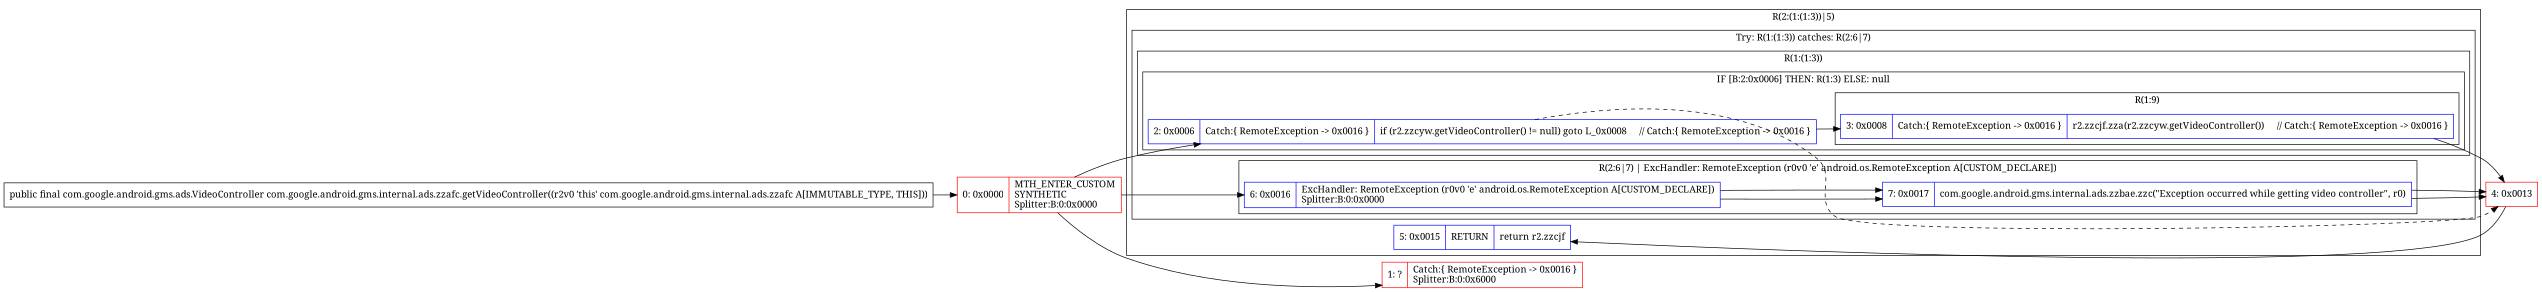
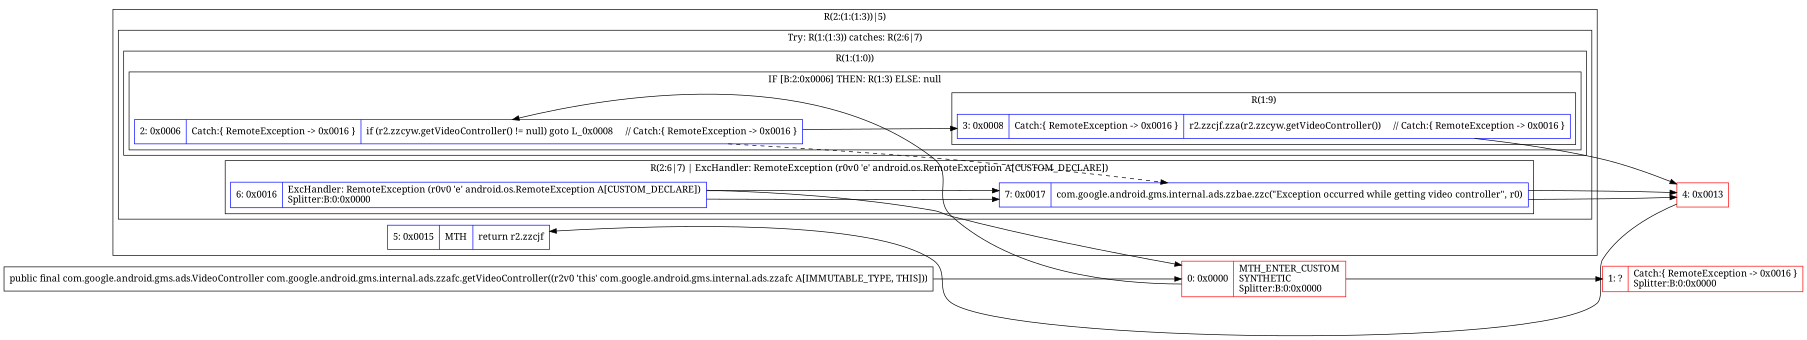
cluster "R(1:(1:3))": label "R(1:(1:3))" -> "R(1:(1:0))"
edge "0: 0x0000" -> "6: 0x0016": reversed
edge "2: 0x0006" -> "4: 0x0013": now "2: 0x0006" -> "7: 0x0017"
node "5: 0x0015": text "RETURN" -> "MTH"
node "1: ?": text "Splitter:B:0:0x6000" -> "Splitter:B:0:0x0000"
